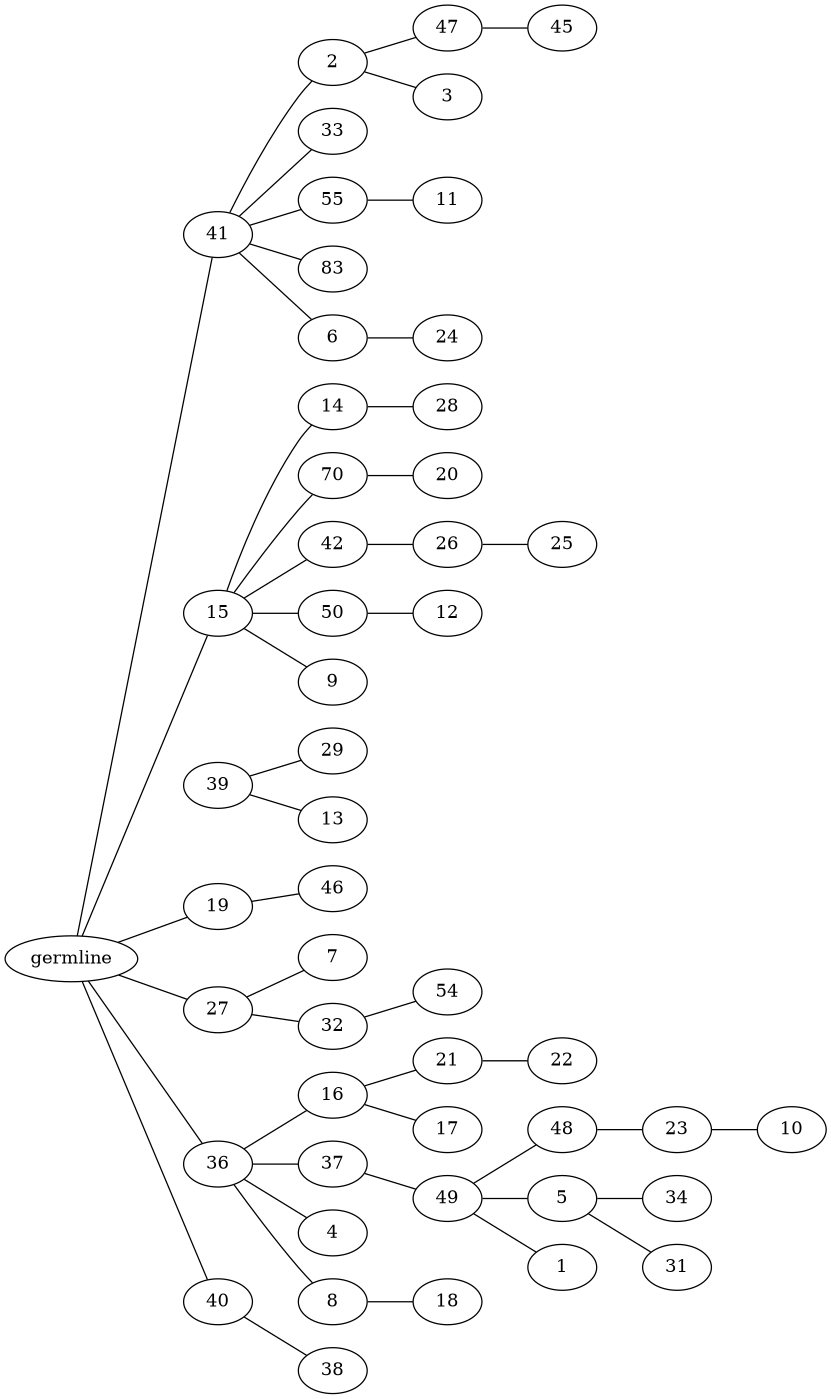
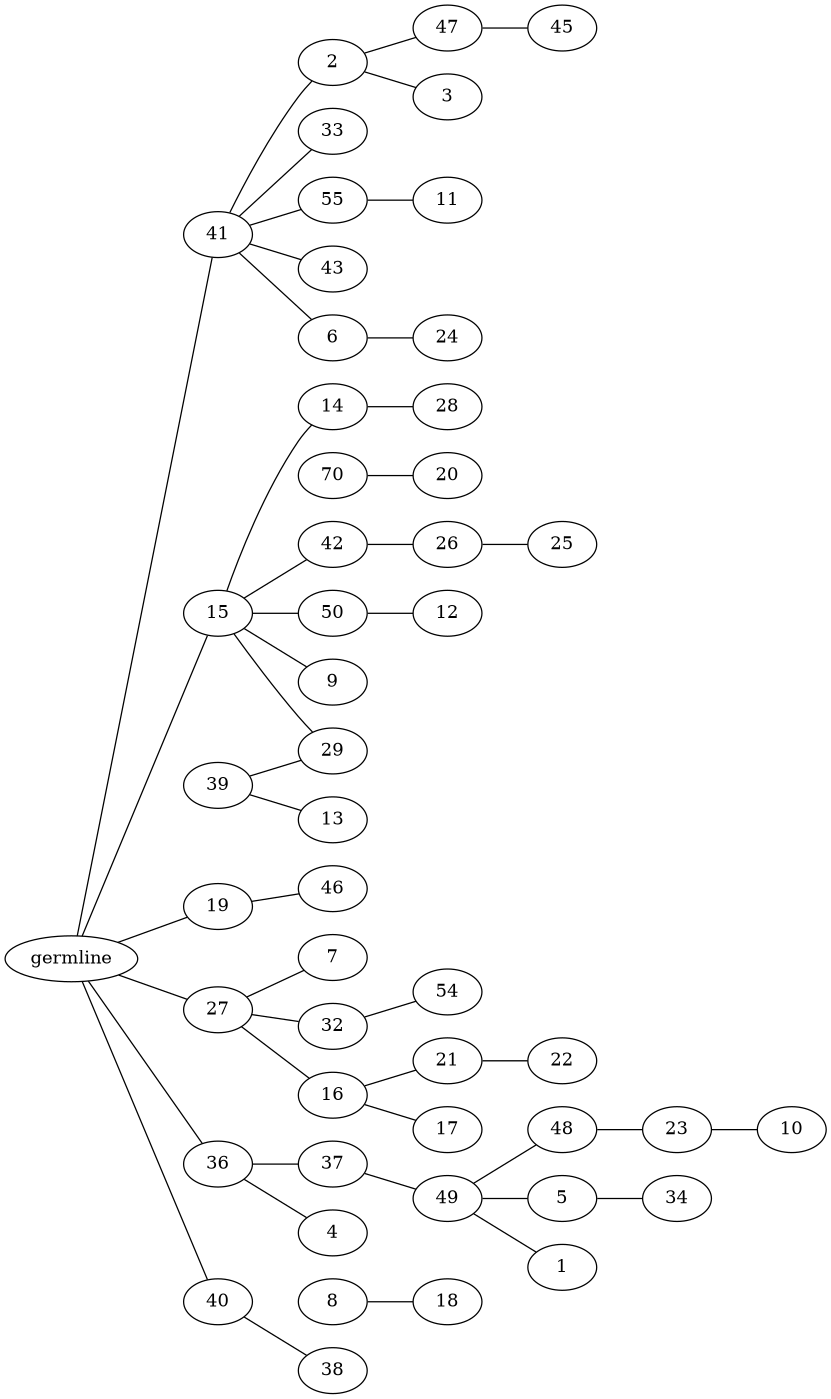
node "83": label "83" -> "43"
edge "70" -- "15": now "29" -- "15"
edge "16" -- "36": now "16" -- "27"
edge "36" -- "8": removed
node "31": removed
